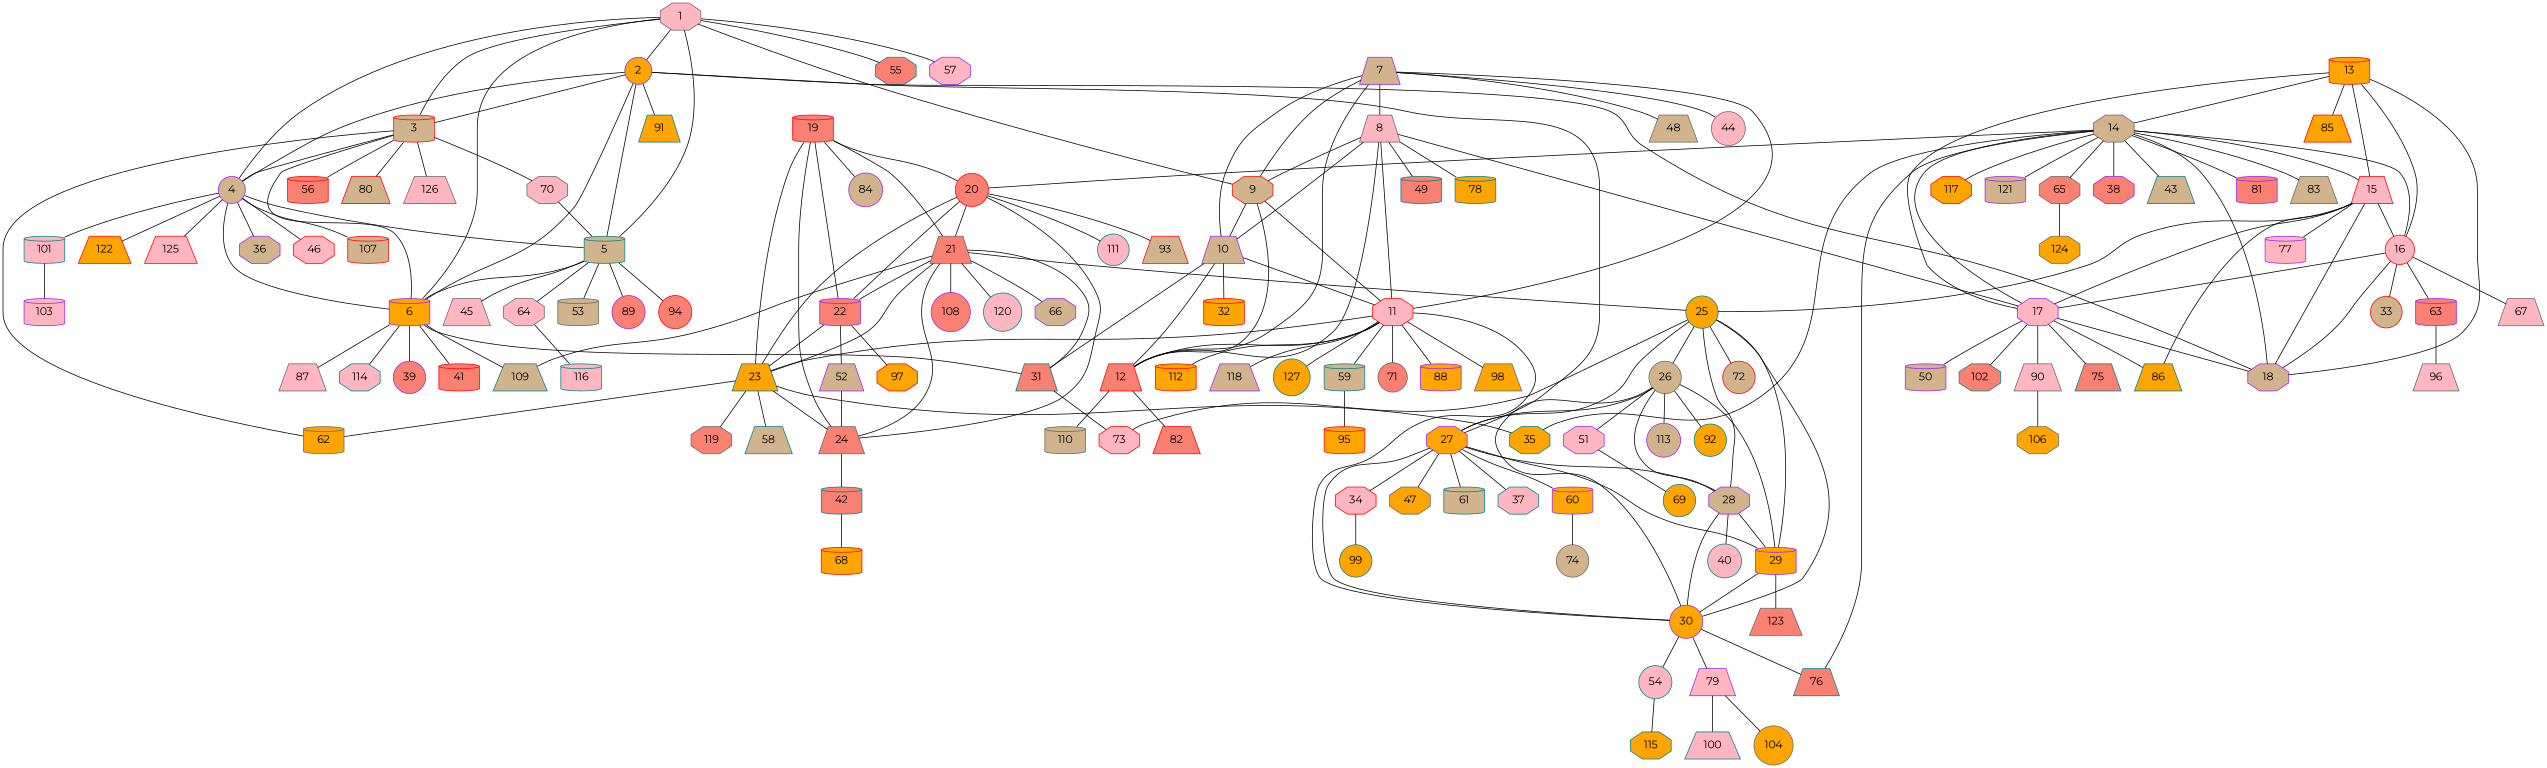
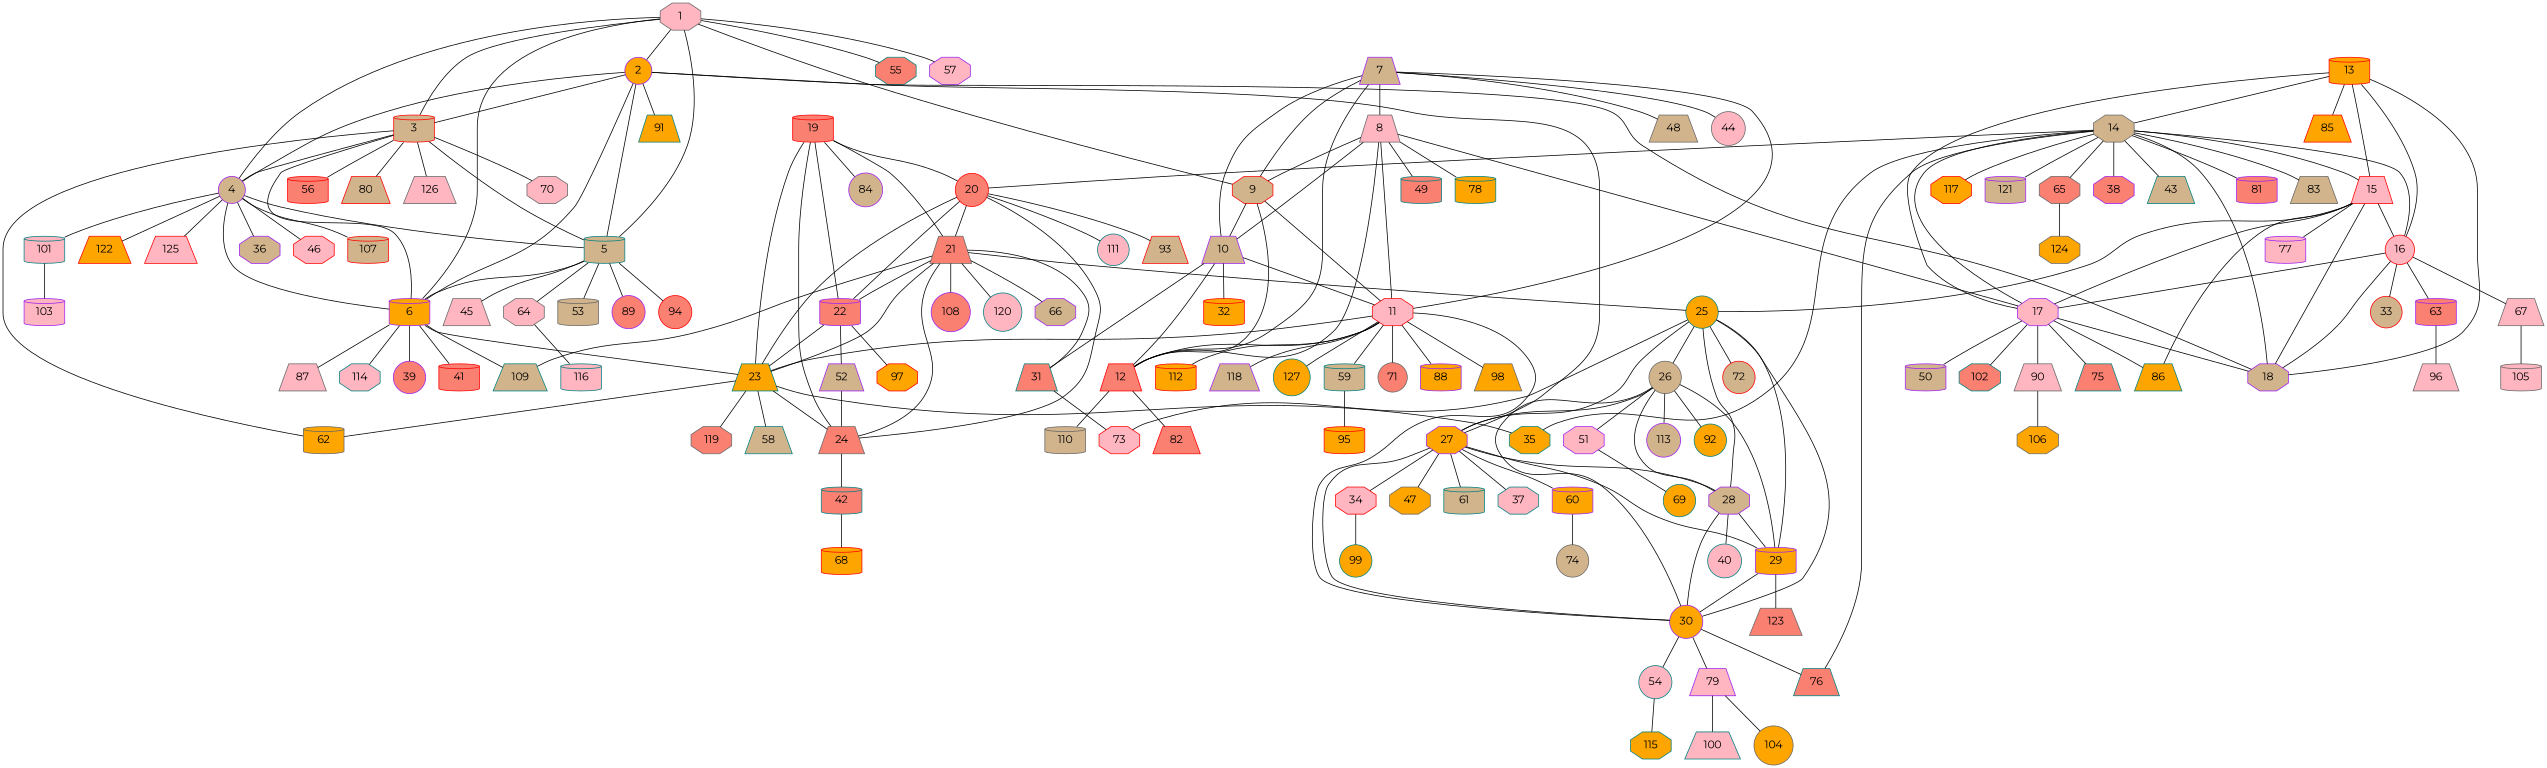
edge "70" -- "5": now "3" -- "5"
edge "6" -- "31": now "6" -- "23"
node "105": added
